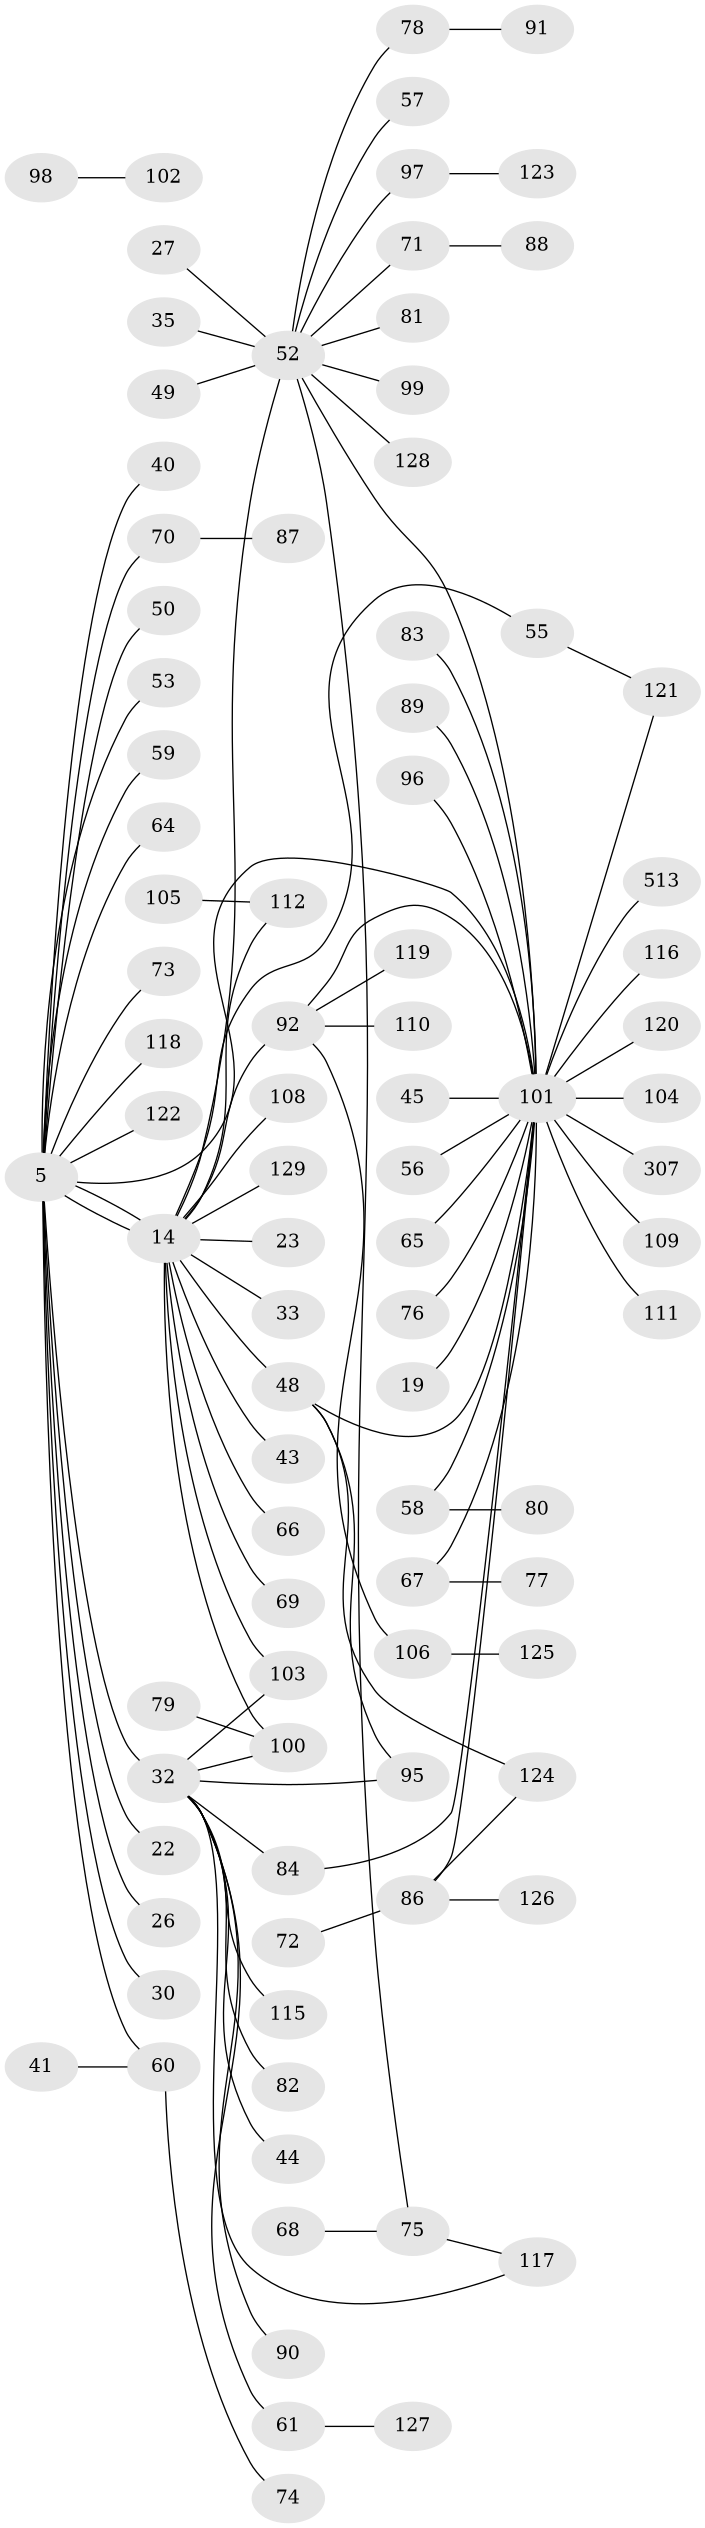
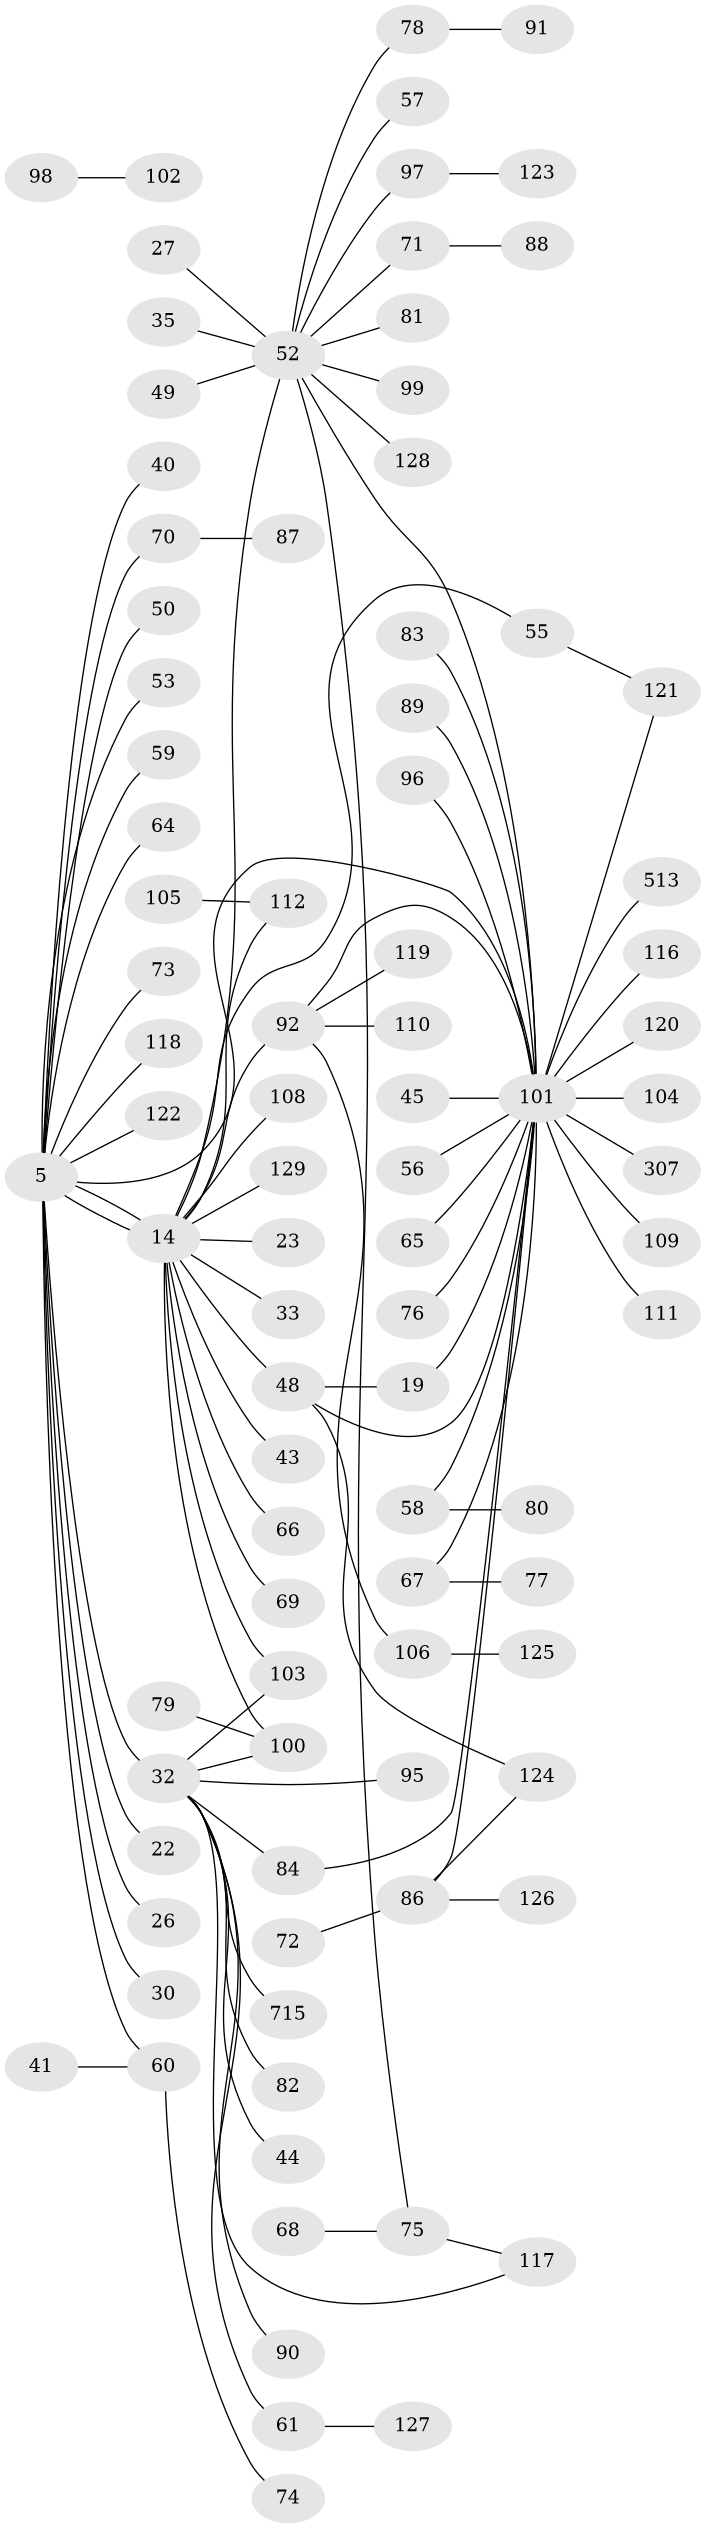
edge "48" -- "95": now "48" -- "19"
node "115": label "115" -> "715"
